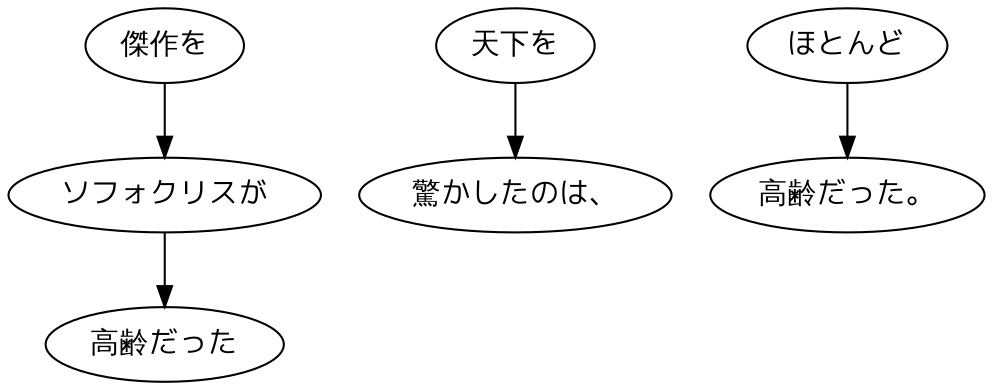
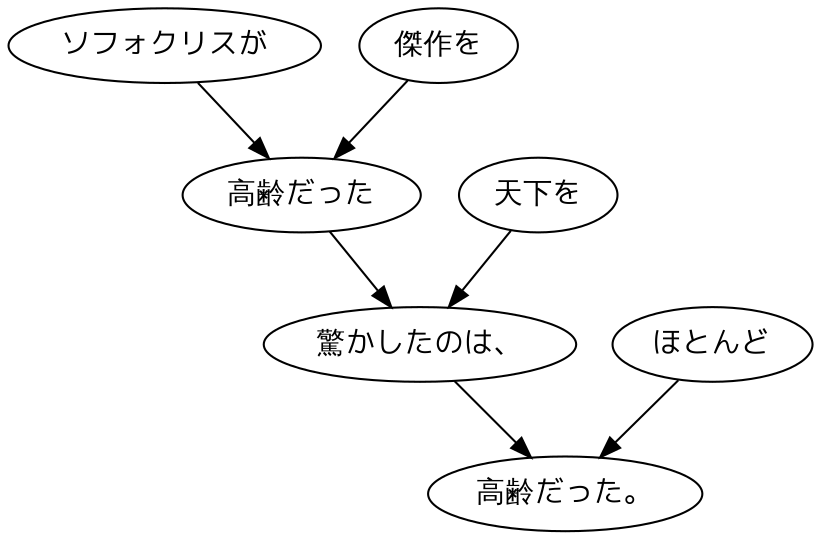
edge "傑作を" -> "ソフォクリスが": now "傑作を" -> "高齢だった"
edge "高齢だった" -> "驚かしたのは、": added
edge "驚かしたのは、" -> "高齢だった。": added
